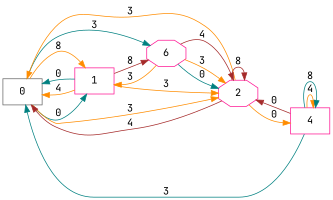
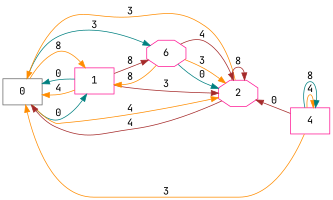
edge "6" -> "1": label "3" -> "8"
edge "1" -> "2": color darkorange -> brown
edge "0" -> "2": label "3" -> "4"
edge "2" -> "4": removed, label "0"
edge "4" -> "0": color teal -> darkorange
